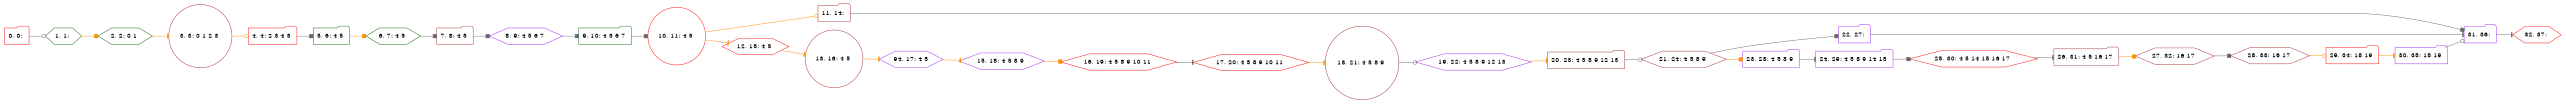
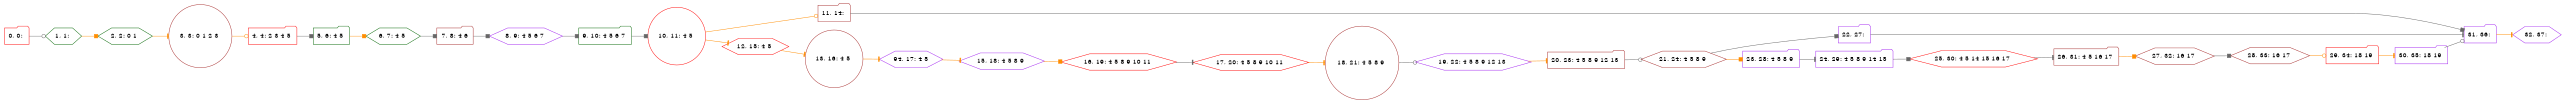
edge "31, 36:" -> "32, 37:": color gray40 -> darkorange
node "32, 37:": color red -> purple
node "7, 8: 4 5": label "7, 8: 4 5" -> "7, 8: 4 6"
